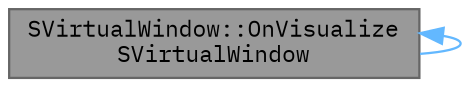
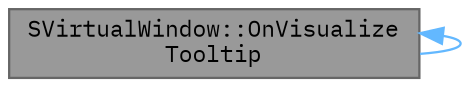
node "SVirtualWindow::OnVisualize SVirtualWindow": label "SVirtualWindow::OnVisualize SVirtualWindow" -> "SVirtualWindow::OnVisualize Tooltip"
